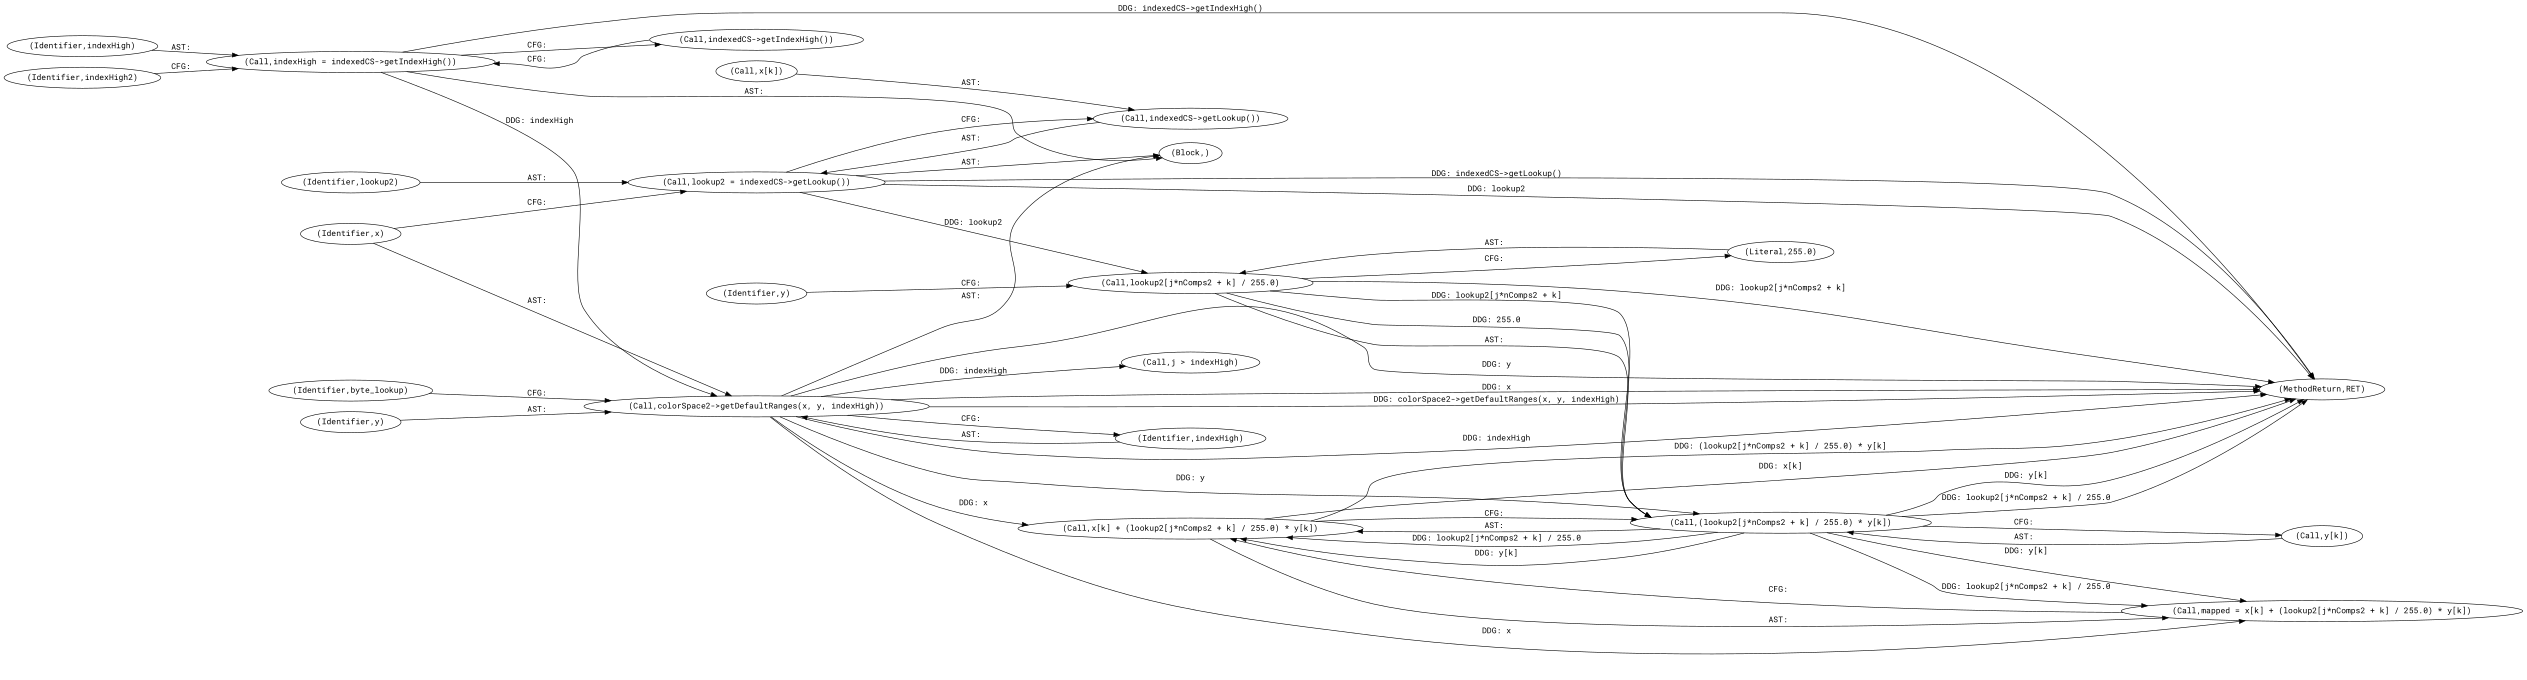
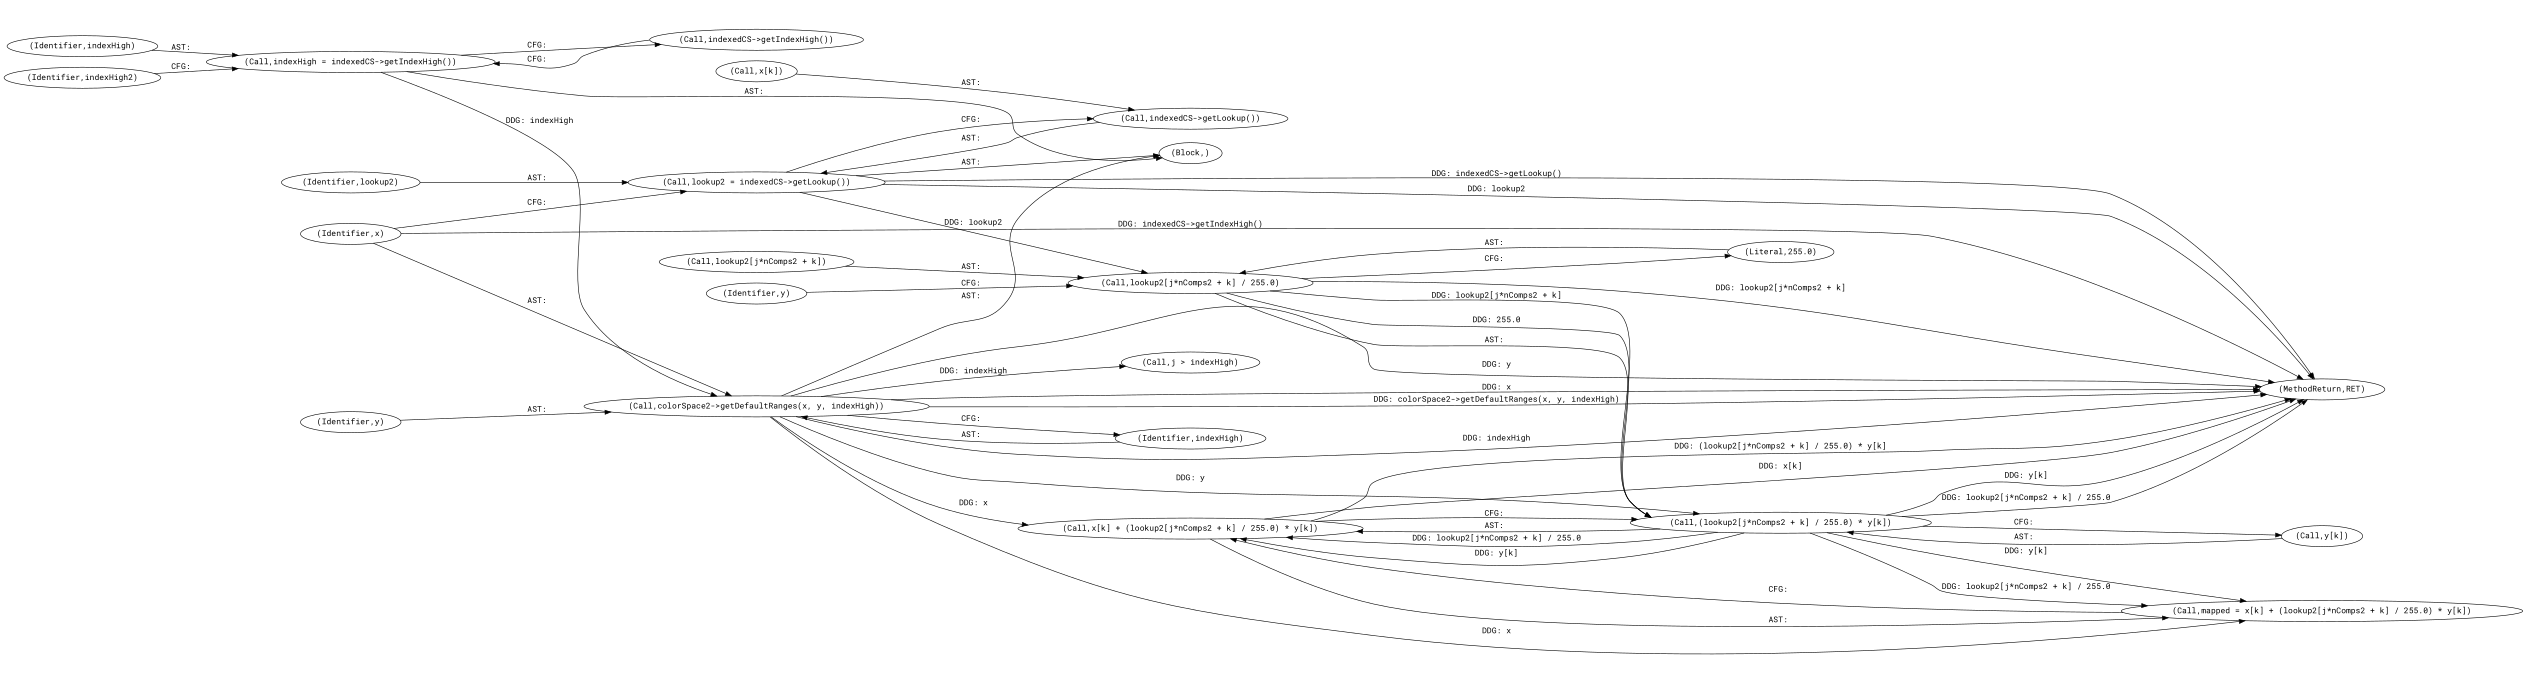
edge "(Call,indexHigh = indexedCS->getIndexHigh())" -> "(MethodReturn,RET)": now "(Identifier,x)" -> "(MethodReturn,RET)"
node "(Call,lookup2[j*nComps2 + k])": added
node "(Identifier,byte_lookup)": removed
